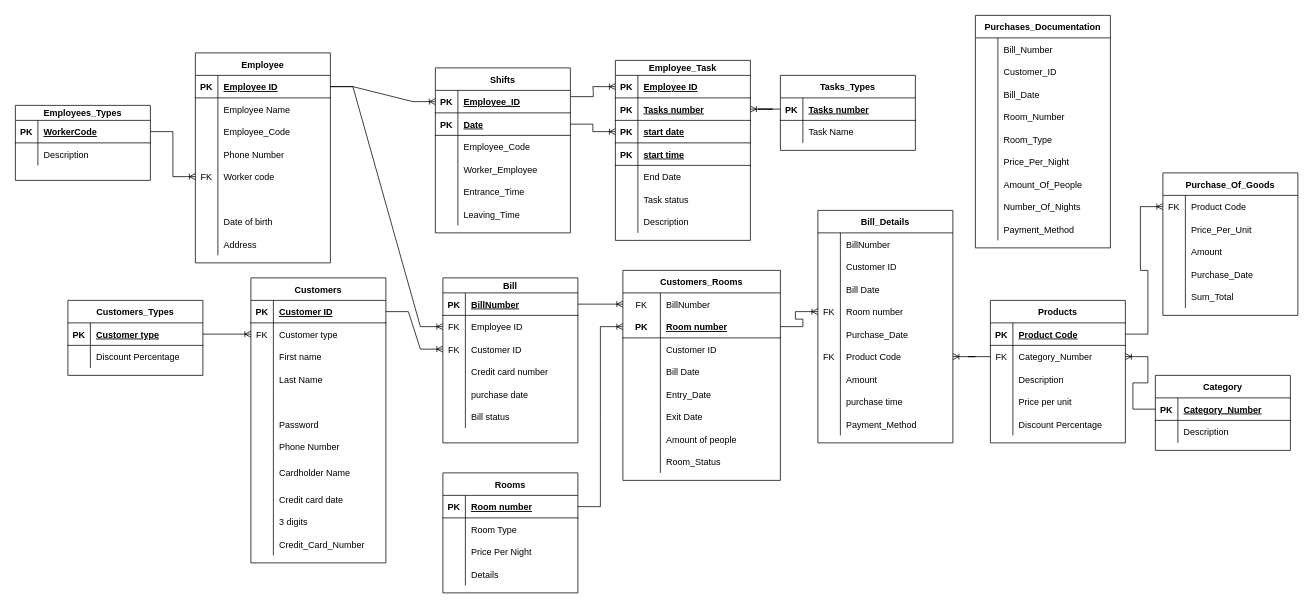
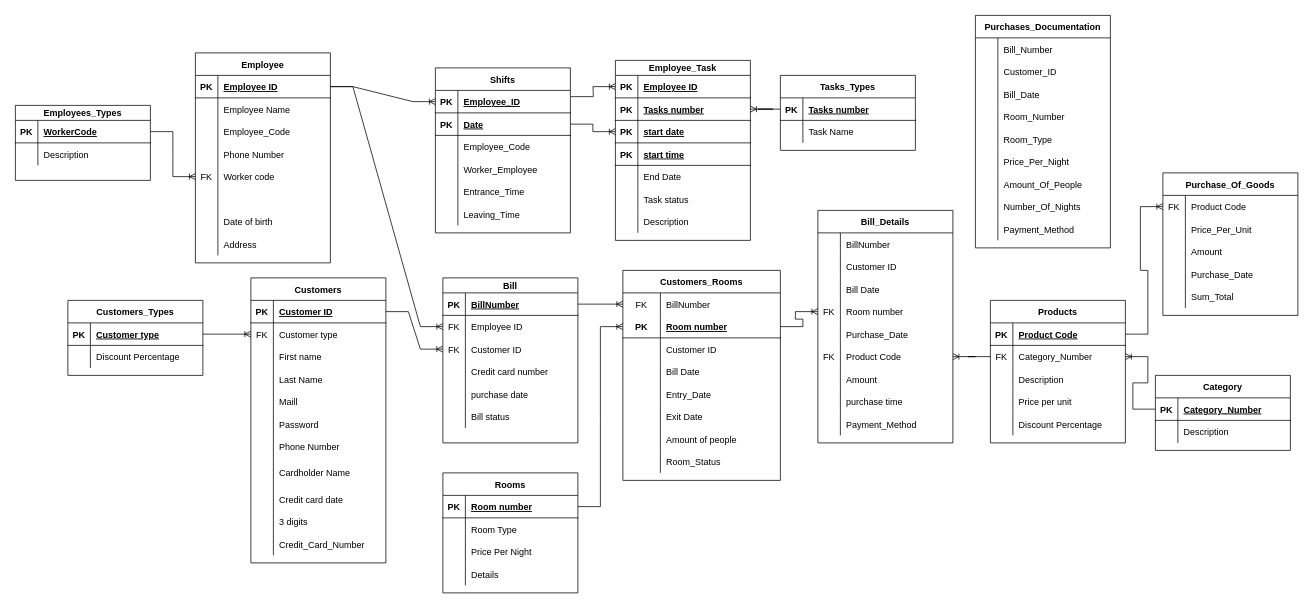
node "Maill": added
